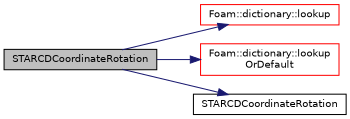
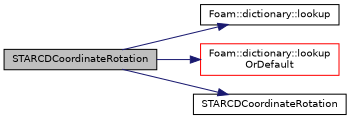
node "Foam::dictionary::lookup": color red -> black
